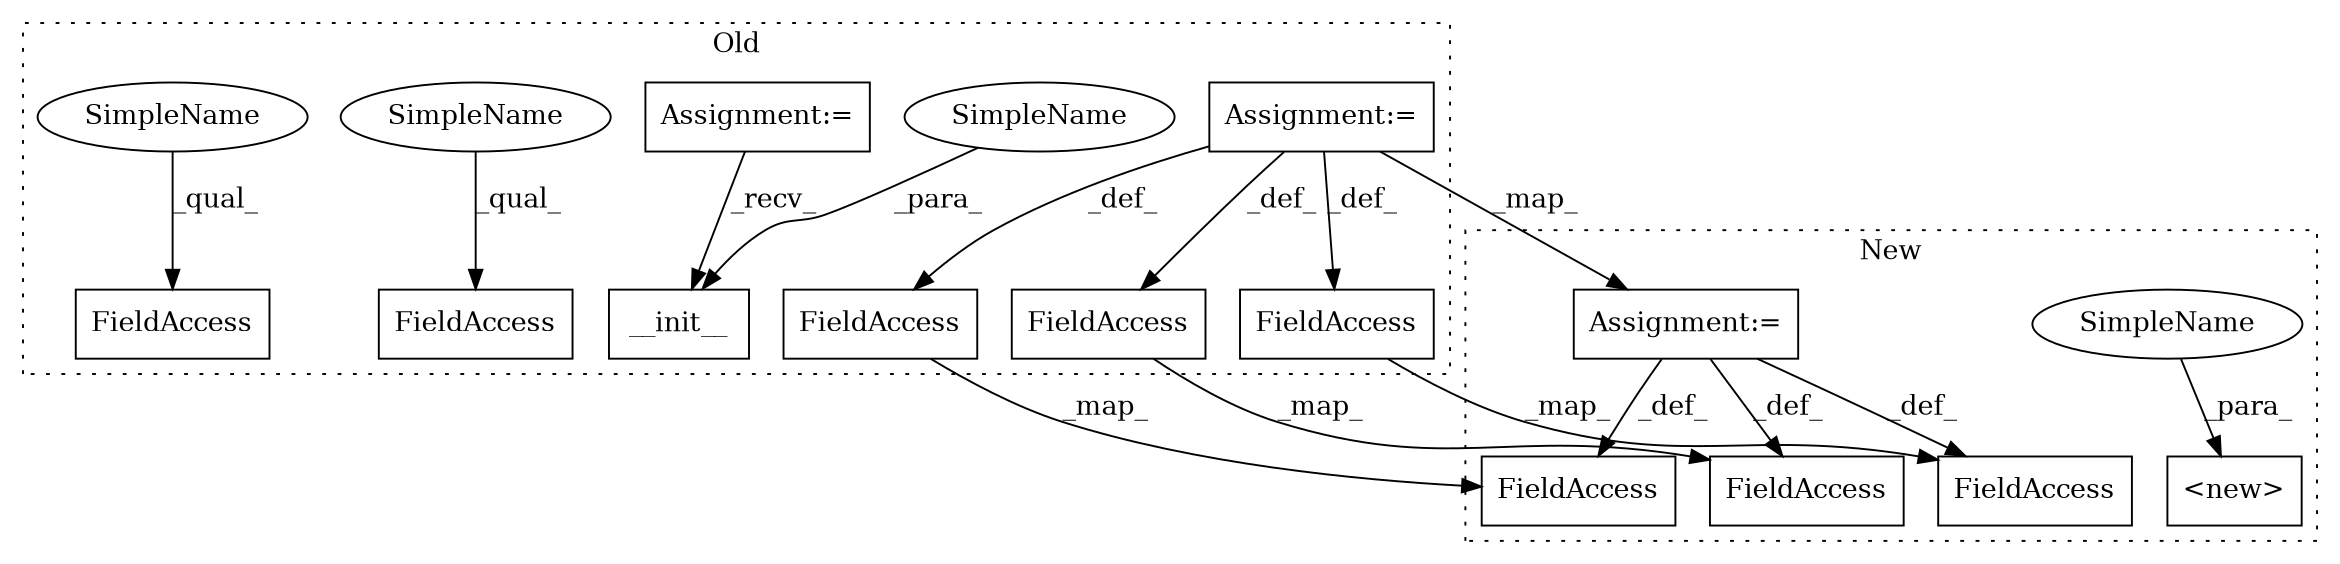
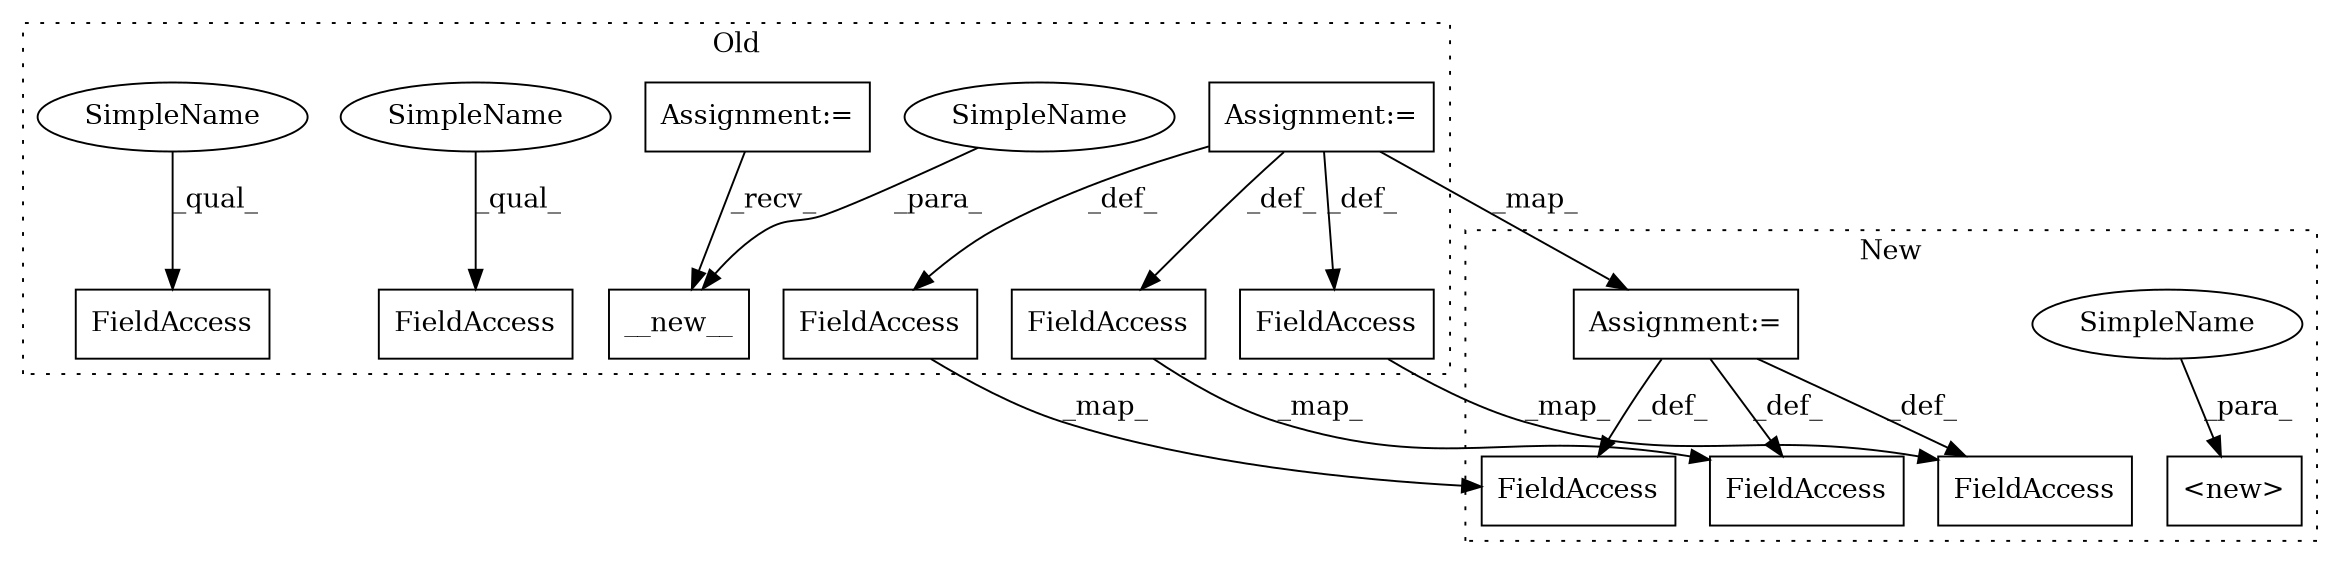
node "__init__": label "__init__" -> "__new__"
